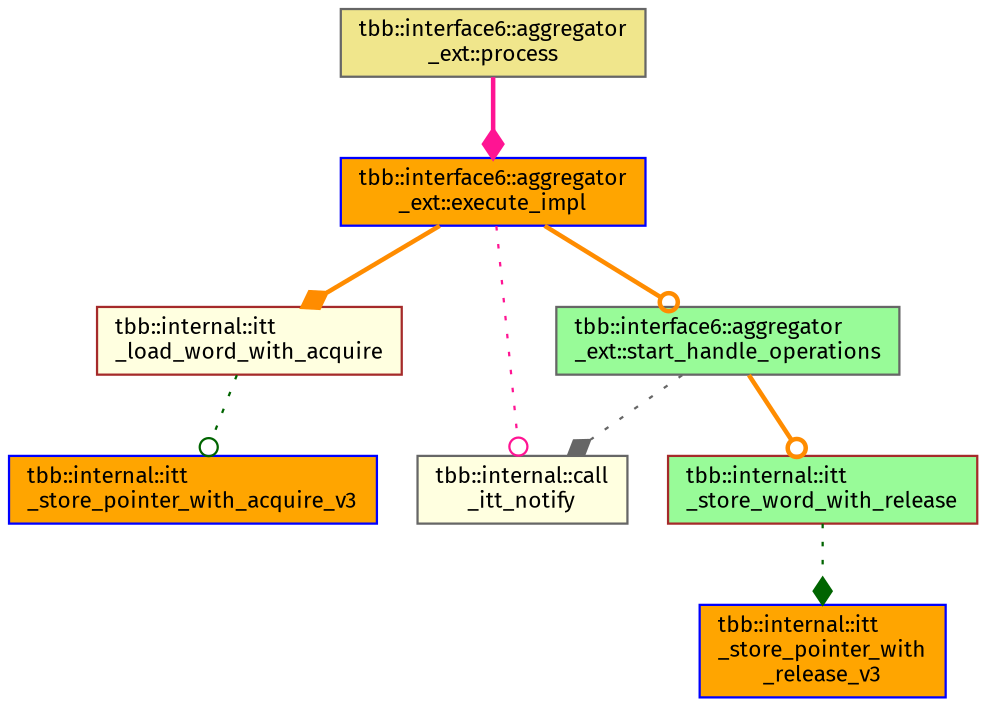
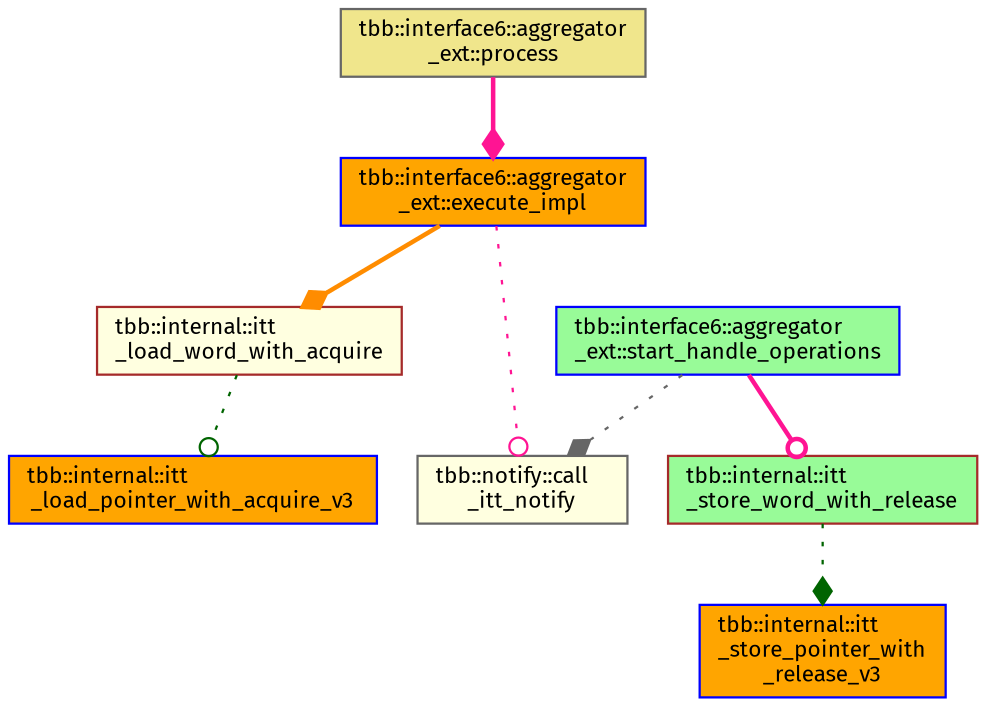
edge "tbb::interface6::aggregator _ext::execute_impl" -> "tbb::interface6::aggregator _ext::start_handle_operations": removed
node "tbb::interface6::aggregator _ext::start_handle_operations": color gray40 -> blue
edge "tbb::interface6::aggregator _ext::start_handle_operations" -> "tbb::internal::itt _store_word_with_release": color darkorange -> deeppink
node "tbb::internal::itt _store_pointer_with_acquire_v3": label "tbb::internal::itt _store_pointer_with_acquire_v3" -> "tbb::internal::itt _load_pointer_with_acquire_v3"
node "tbb::internal::call _itt_notify": label "tbb::internal::call _itt_notify" -> "tbb::notify::call _itt_notify"
